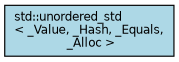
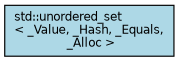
node "std::unordered_std < _Value, _Hash, _Equals, _Alloc >": label "std::unordered_std < _Value, _Hash, _Equals, _Alloc >" -> "std::unordered_set < _Value, _Hash, _Equals, _Alloc >"
